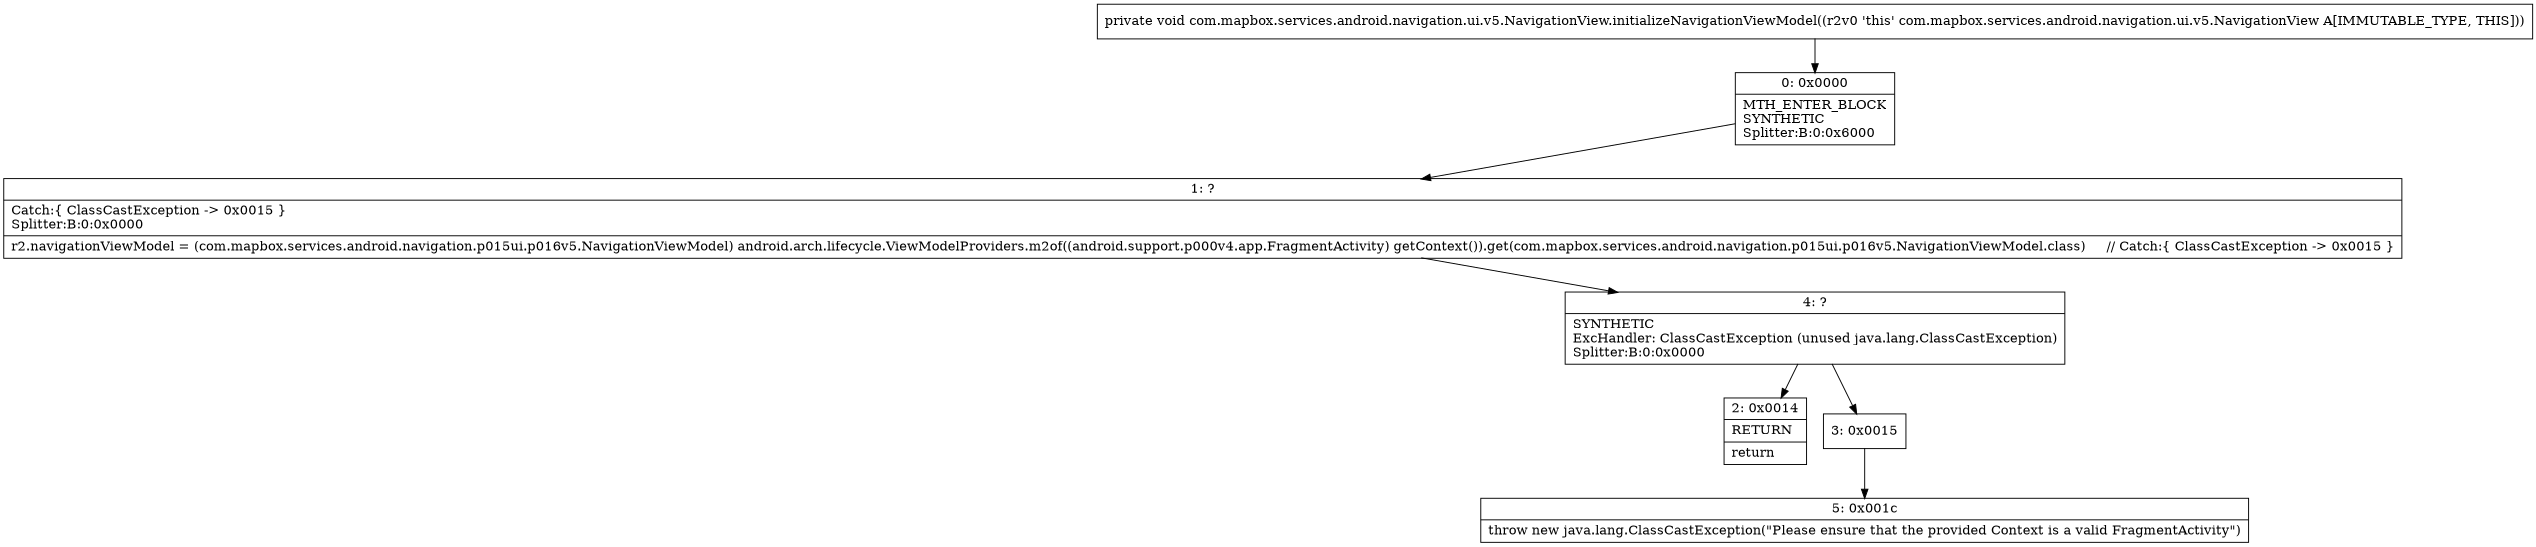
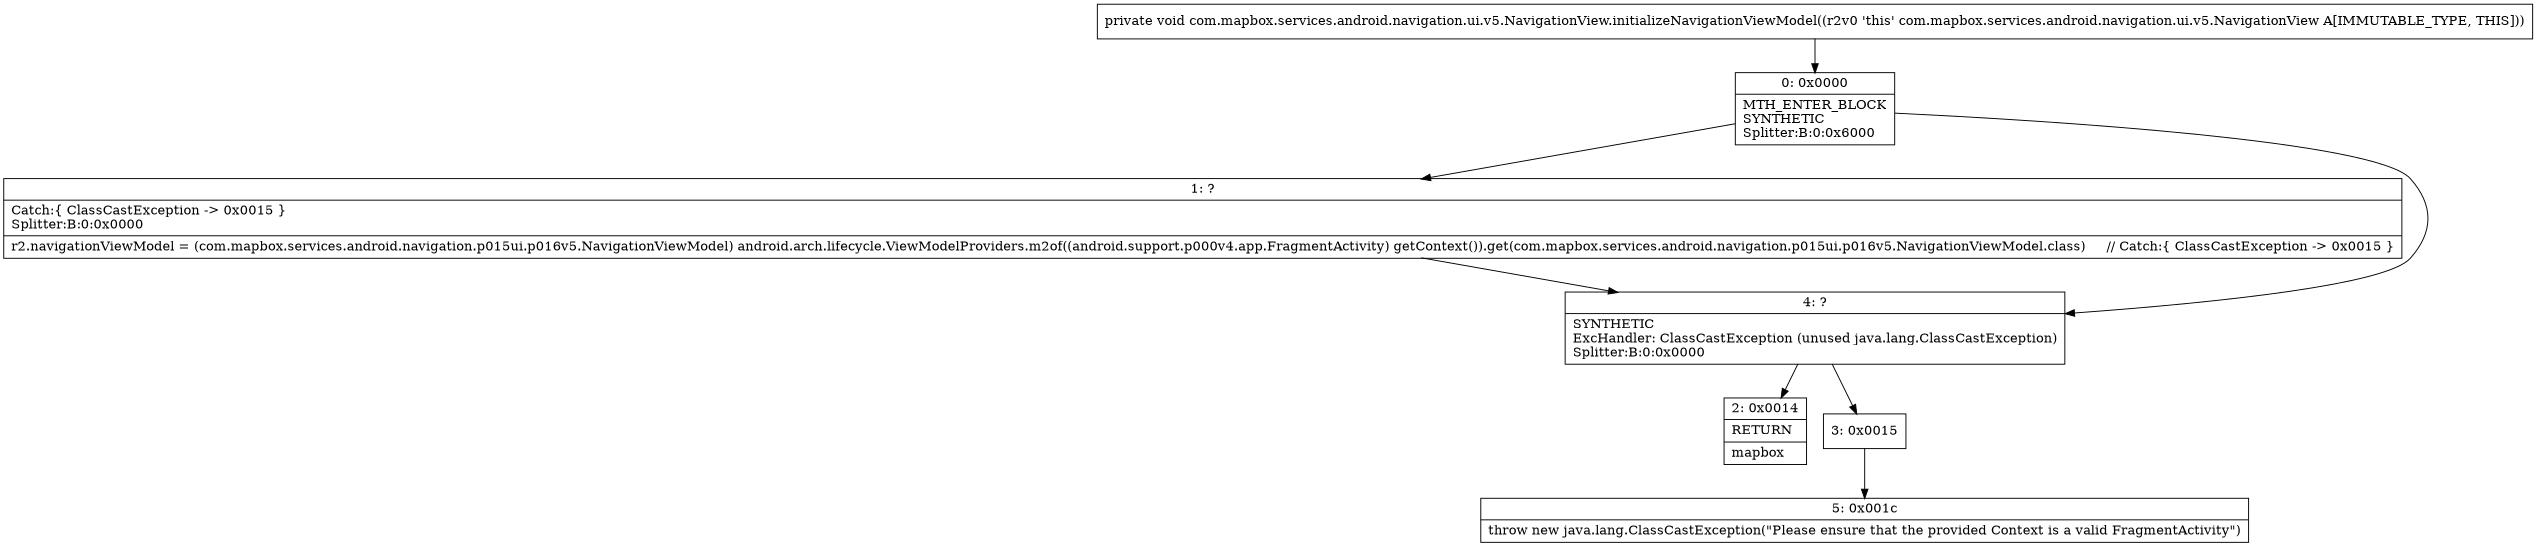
edge "0: 0x0000" -> "4: ?": added
node "2: 0x0014": text "return" -> "mapbox"
